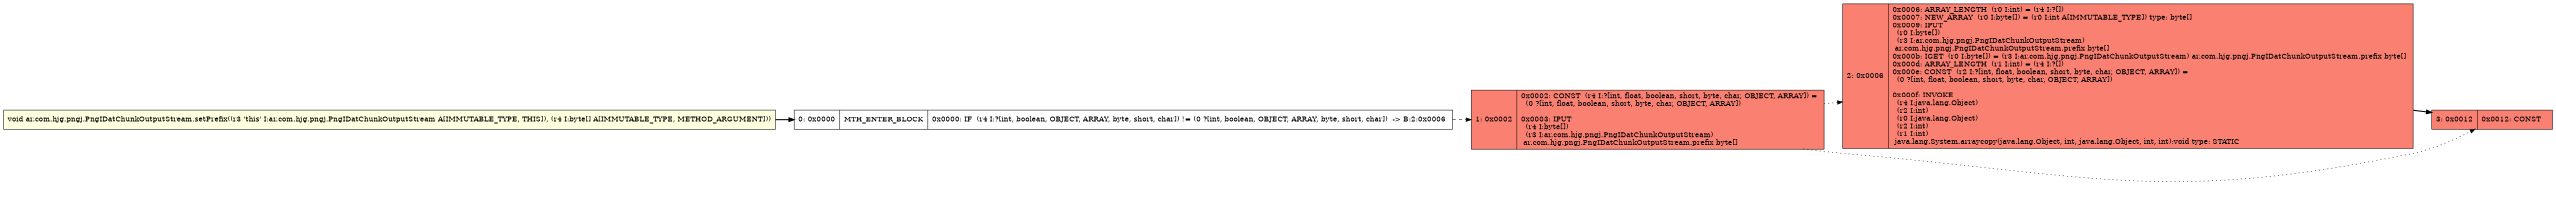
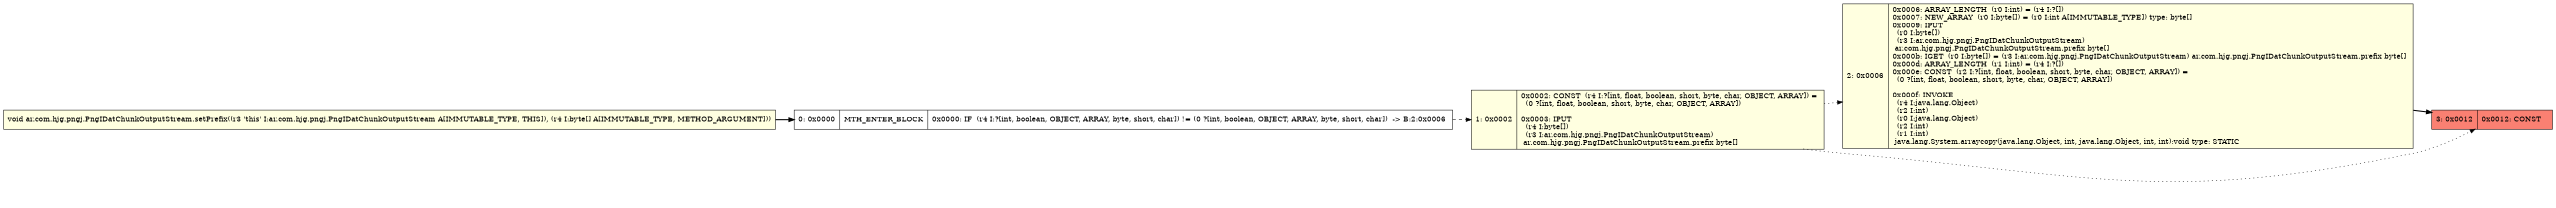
node "2: 0x0006": fillcolor salmon -> lightyellow
node "1: 0x0002": fillcolor salmon -> lightyellow
